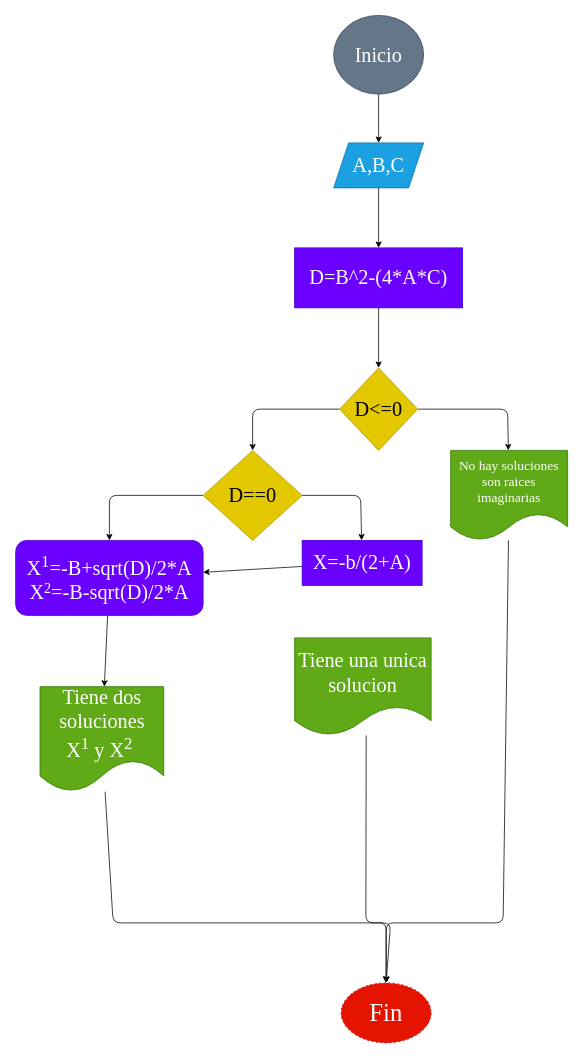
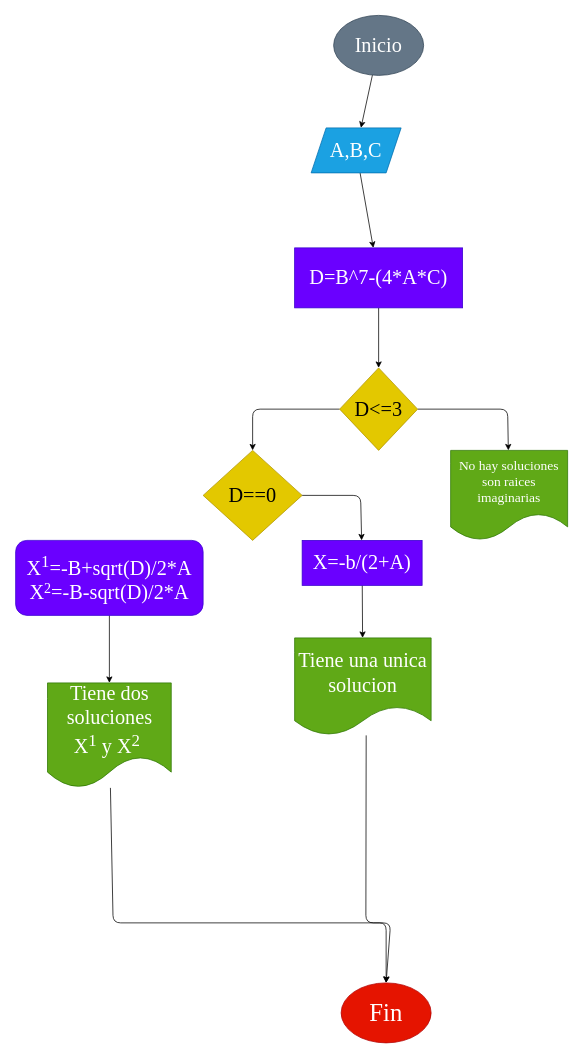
node "Inicio": size 90x79 -> 90x60
node "A,B,C": moved (378, 165) -> (356, 150)
node "D=B^2-(4*A*C)": label "D=B^2-(4*A*C)" -> "D=B^7-(4*A*C)"
node "D<=0": label "D<=0" -> "D<=3"
edge "D==0" -> "X1=-B+sqrt(D)/2*A X2=-B-sqrt(D)/2*A": removed
edge "X=-b/(2+A)" -> "X1=-B+sqrt(D)/2*A X2=-B-sqrt(D)/2*A": now "X=-b/(2+A)" -> "Tiene una unica solucion"
node "Tiene dos soluciones X1 y X2": moved (102, 739) -> (109, 735)
edge "No hay soluciones son raices imaginarias" -> "Fin": removed
node "Fin": style dashed -> solid
